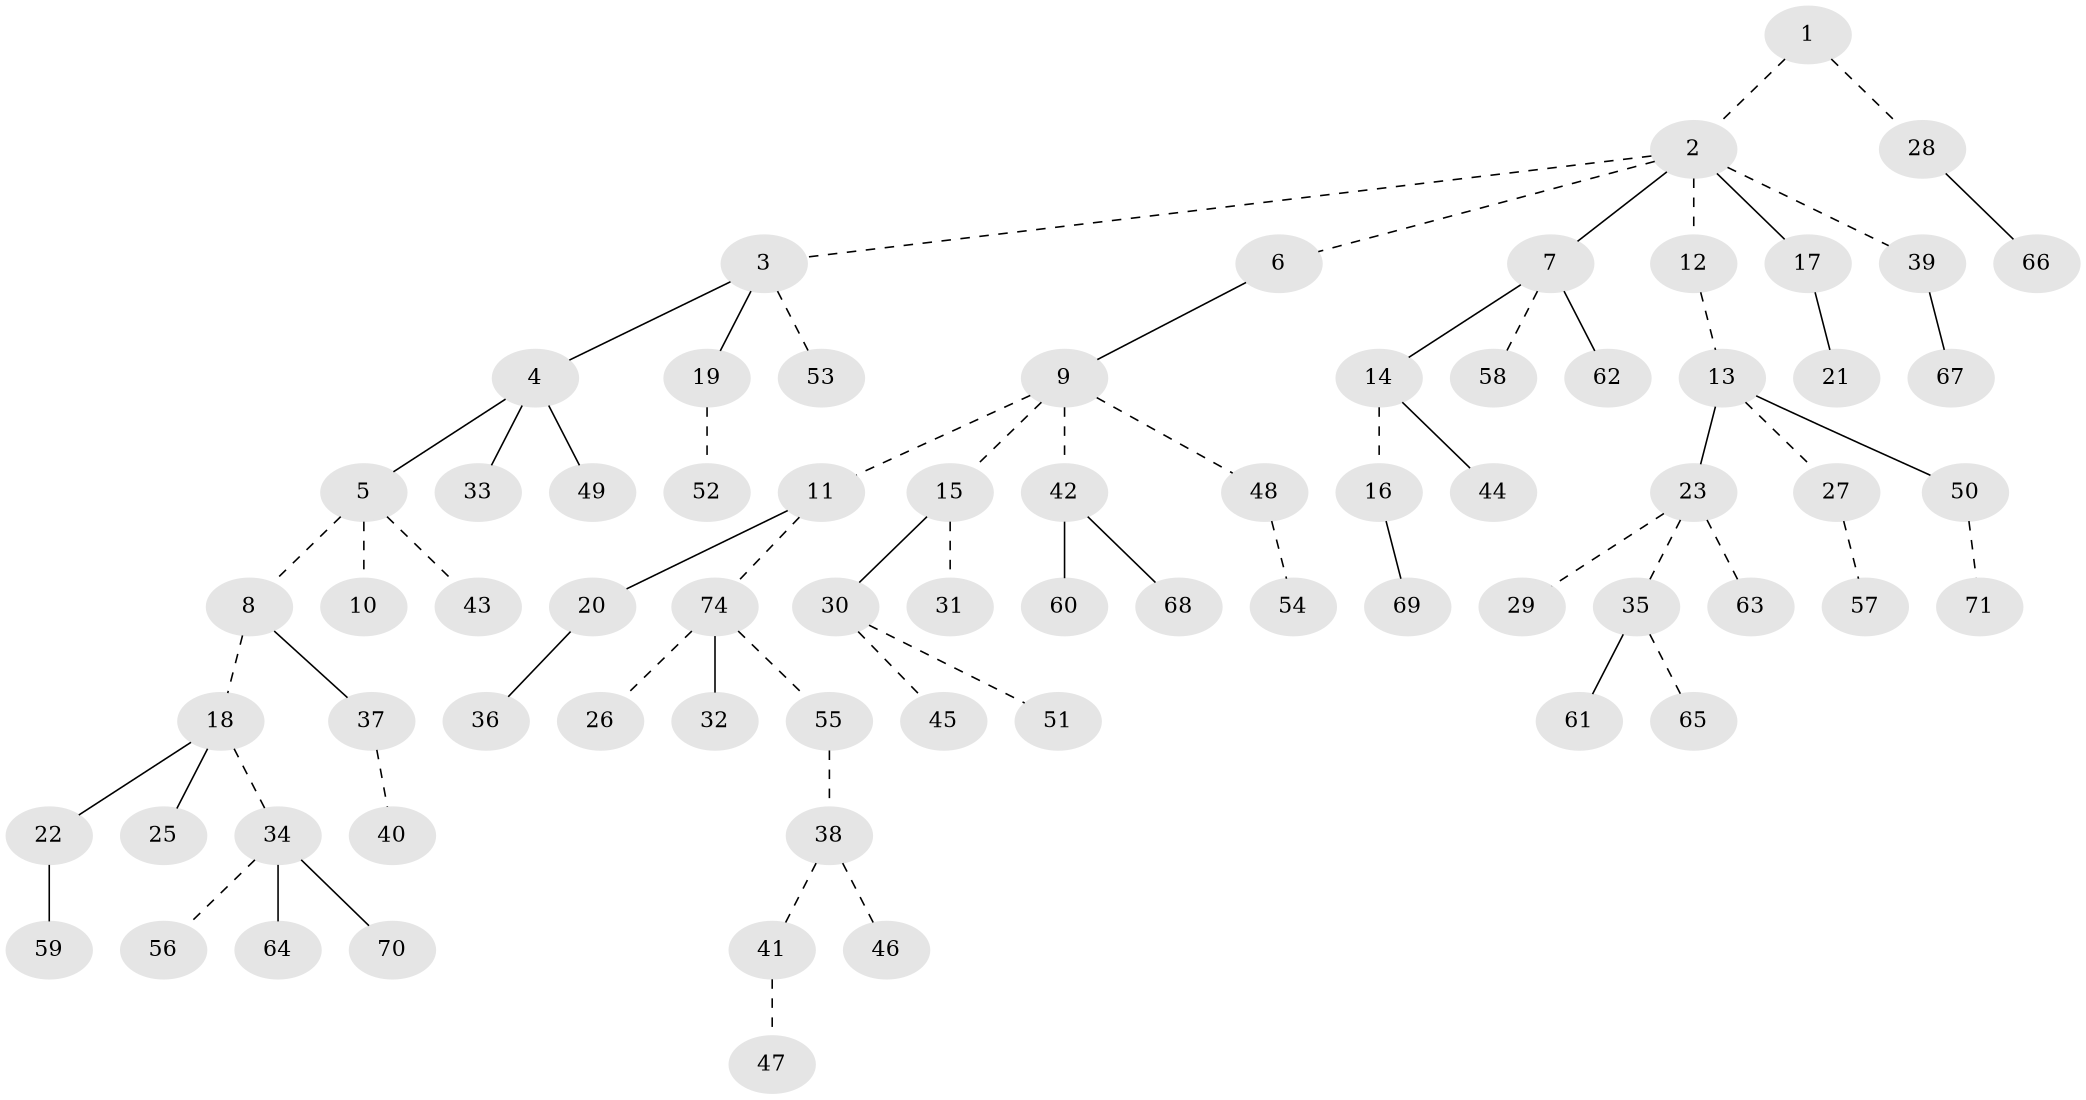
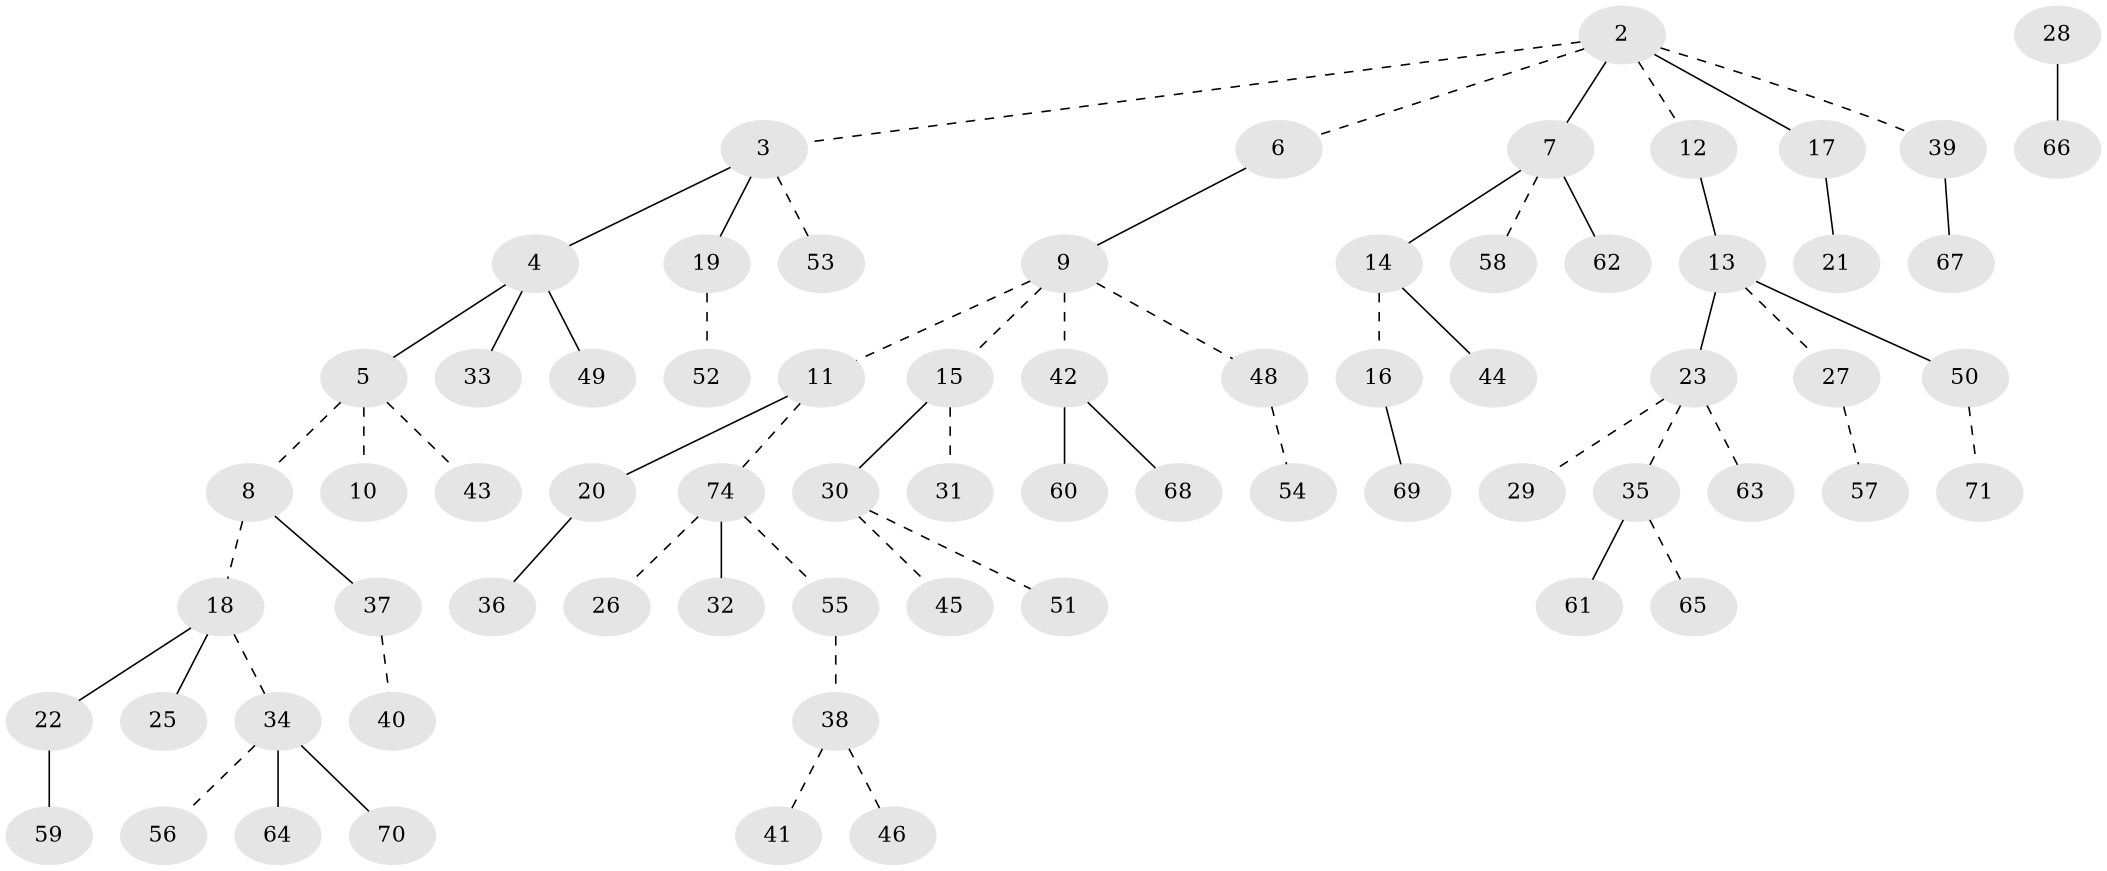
node "1": removed
edge "12" -- "13": style dashed -> solid
node "47": removed
